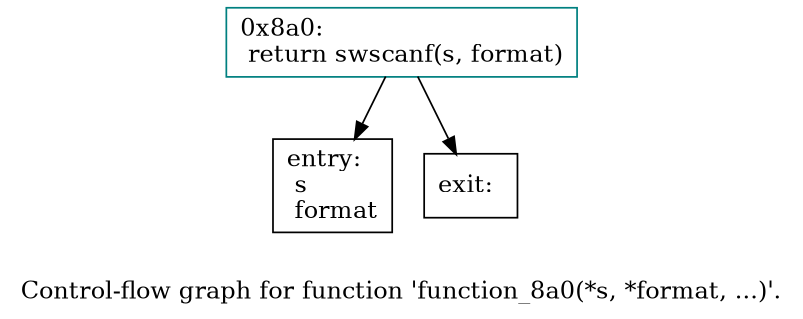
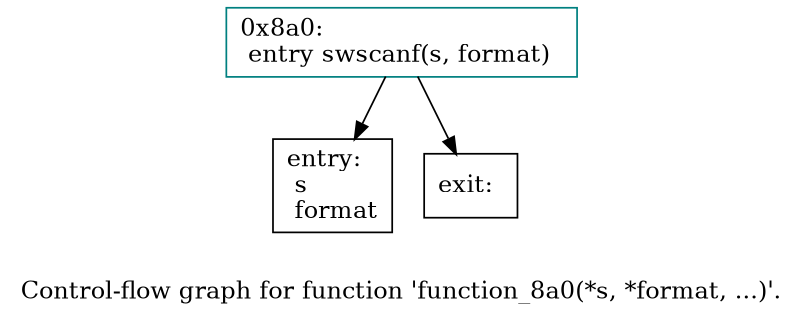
node "0x8a0:": text "return swscanf(s, format)" -> "entry swscanf(s, format)"
